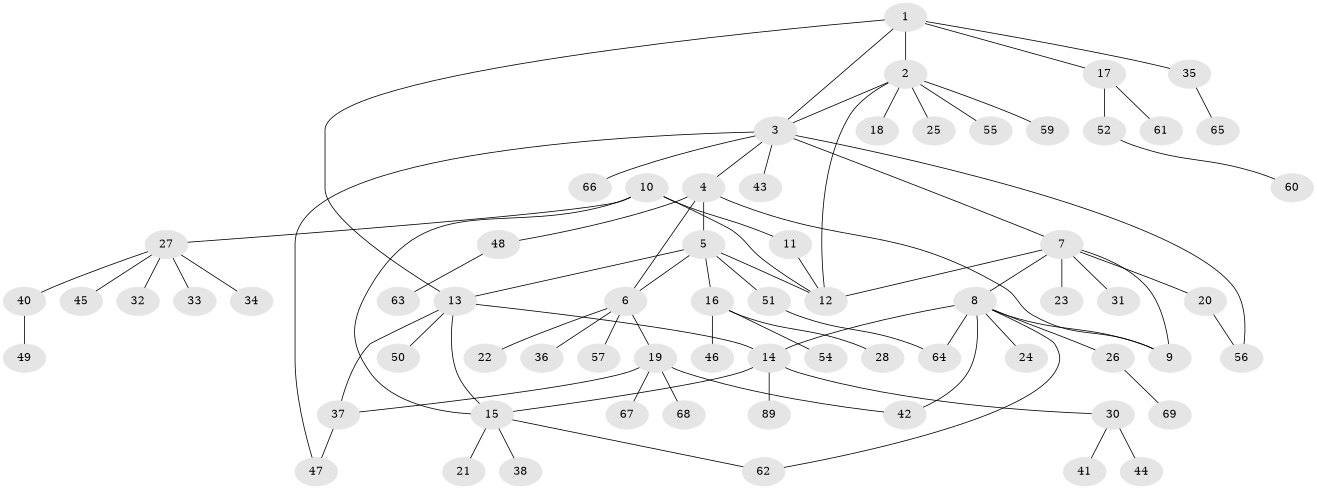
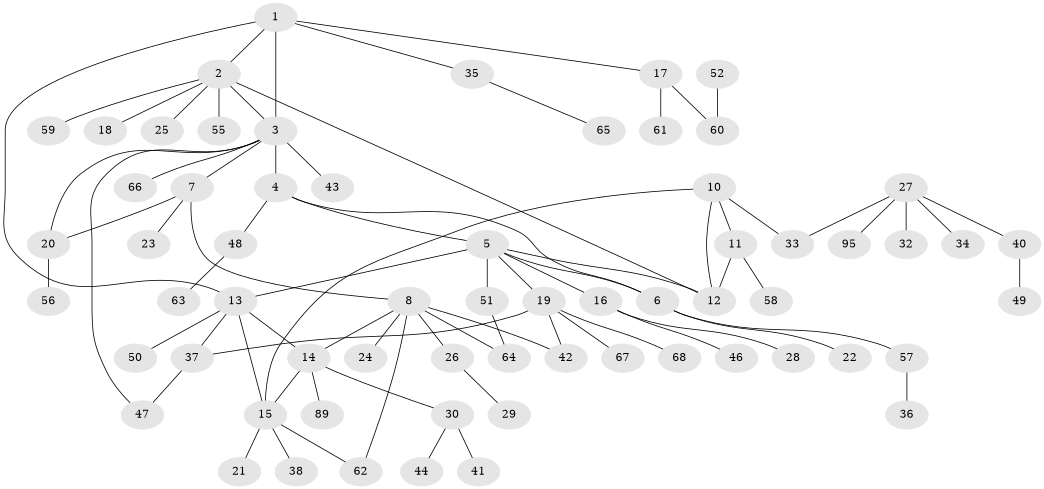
edge "17" -- "52": now "17" -- "60"
edge "3" -- "56": now "3" -- "20"
edge "10" -- "27": now "10" -- "33"
edge "7" -- "12": removed
node "45": label "45" -> "95"
node "58": added
node "31": removed
edge "6" -- "36": now "57" -- "36"
edge "6" -- "19": now "5" -- "19"
node "54": removed
node "9": removed
node "69": label "69" -> "29"
